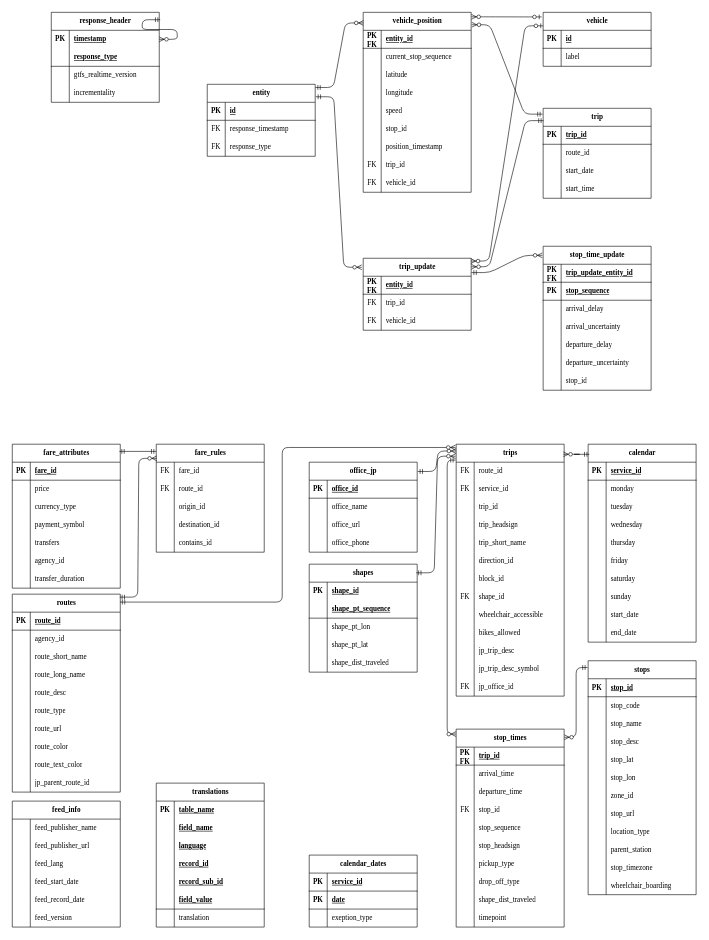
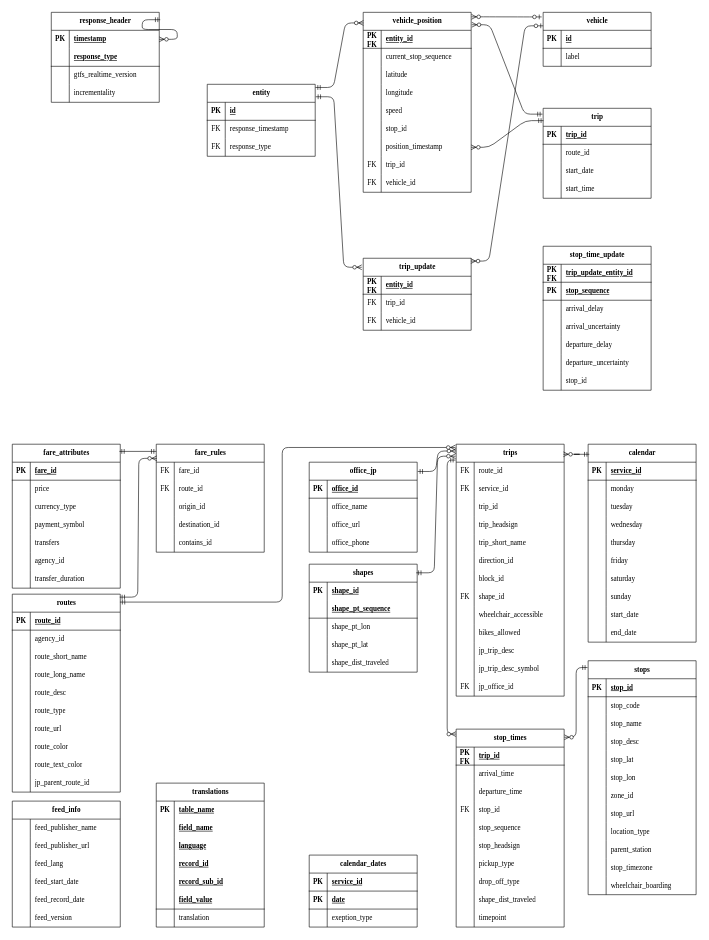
edge "trip" -- "trip_update": now "trip" -- "position_timestamp"
edge "trip_update" -- "stop_time_update": removed
